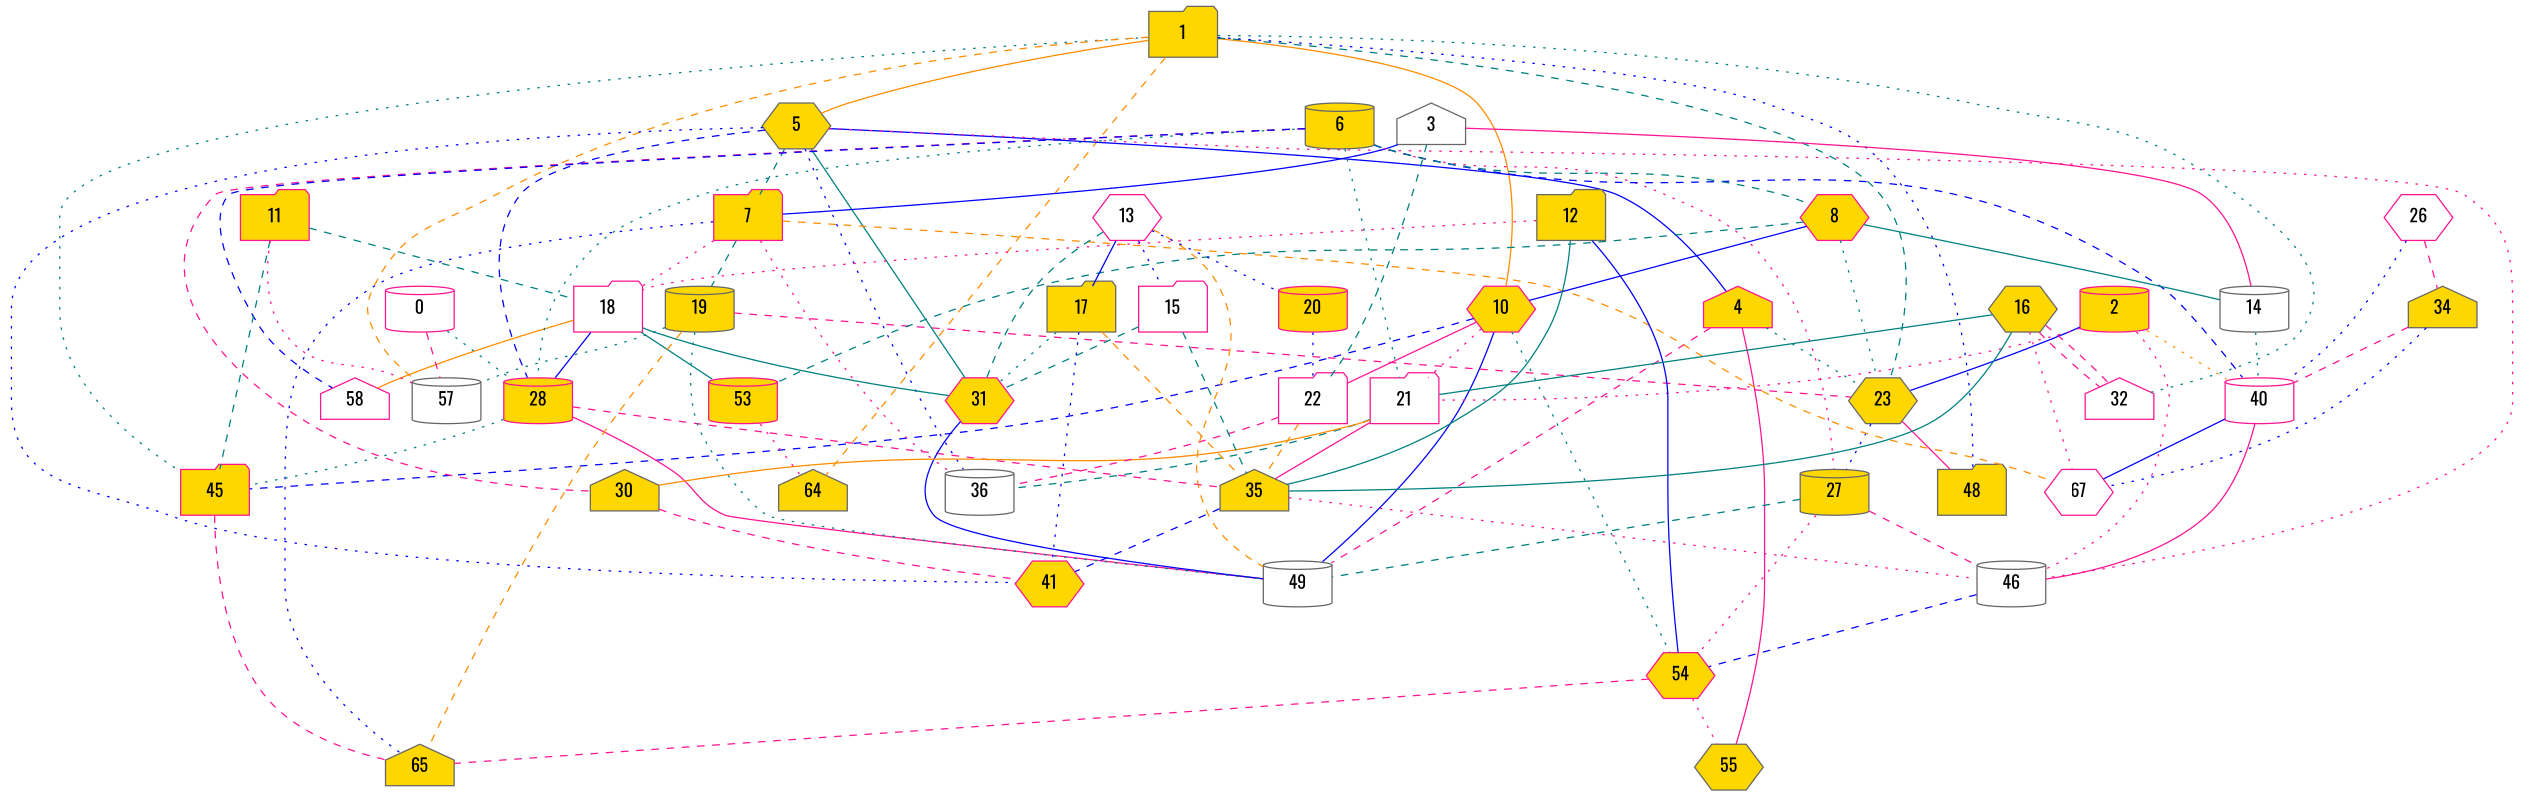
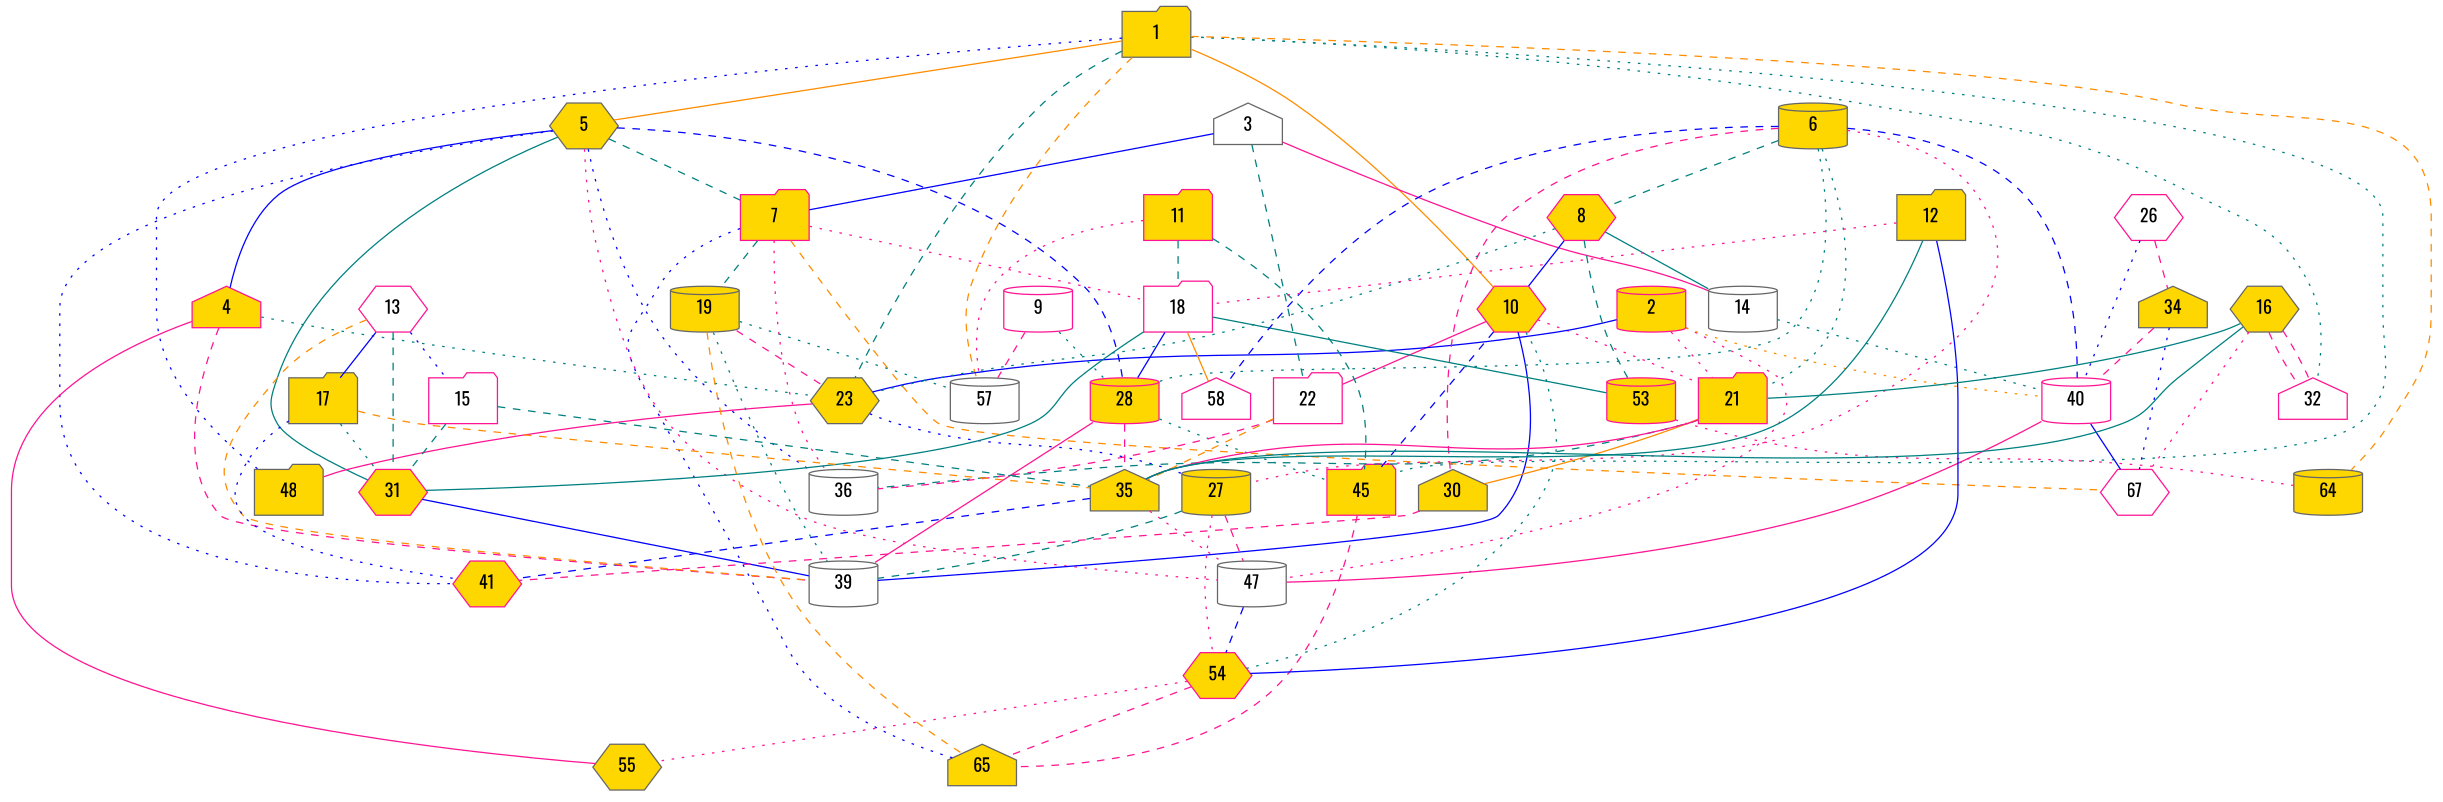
node "0": label "0" -> "9"
node "20": removed
node "21": fillcolor white -> gold
node "64": shape house -> cylinder
node "49": label "49" -> "39"
node "46": label "46" -> "47"
